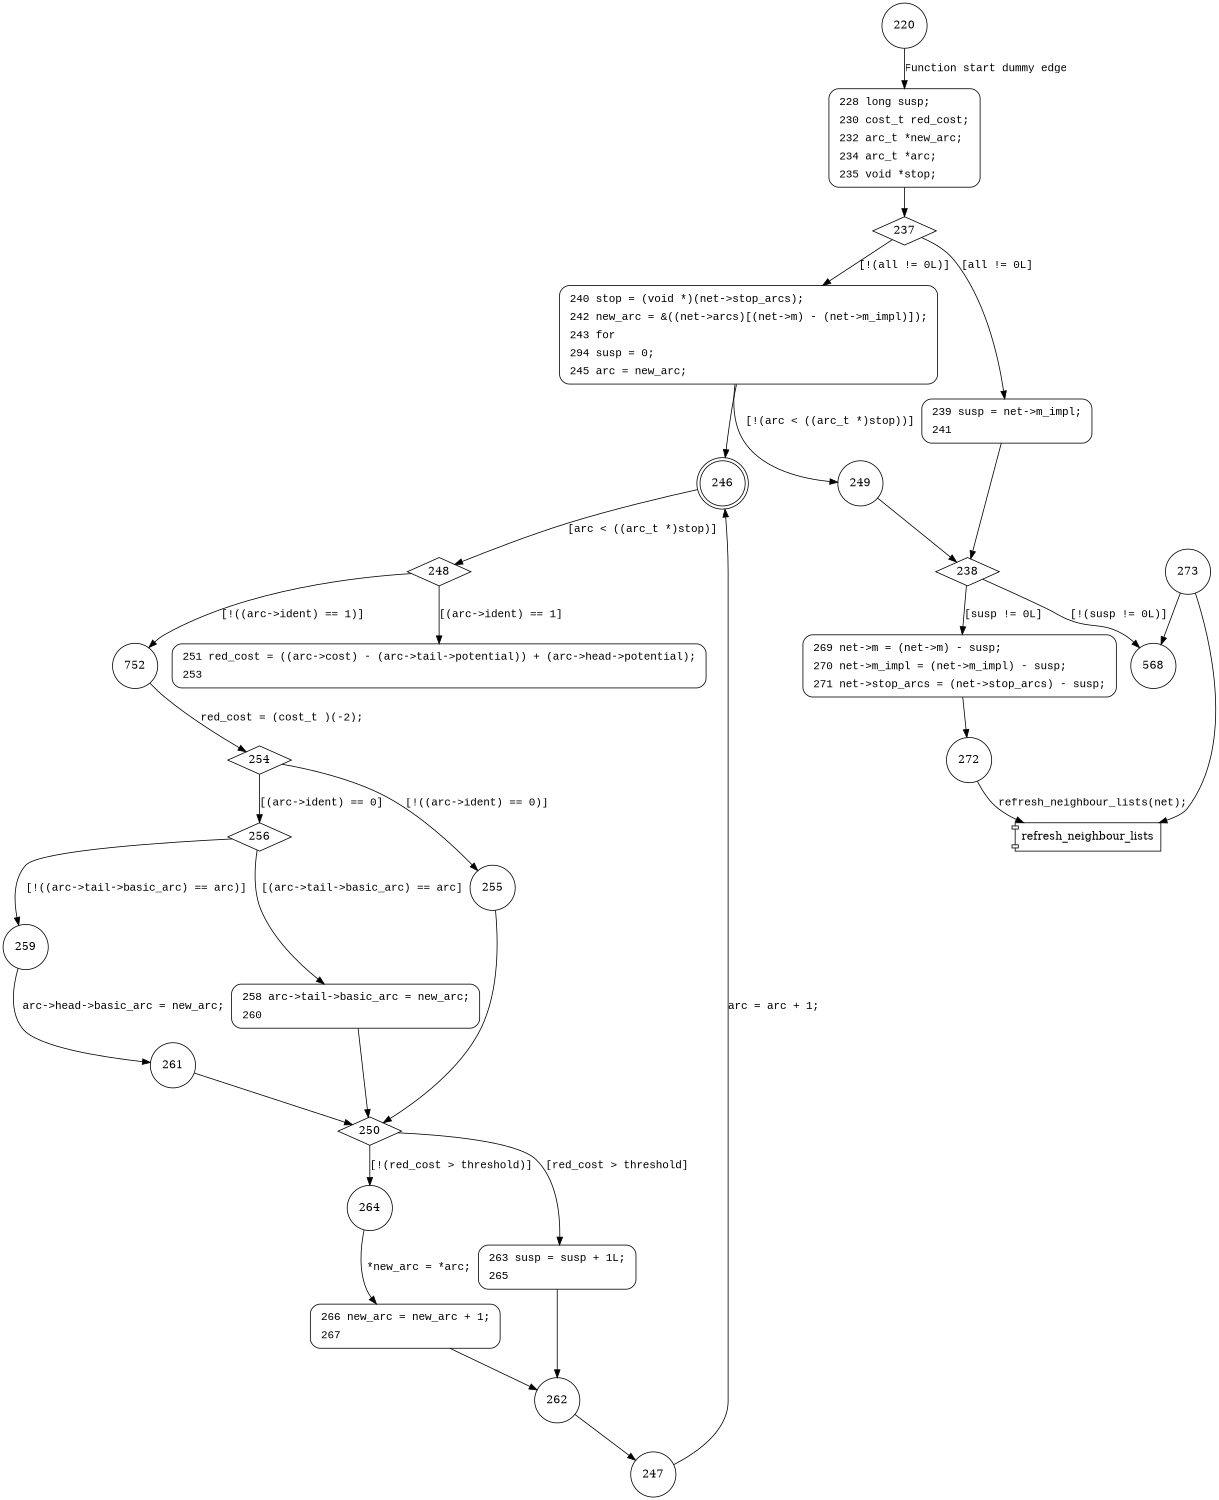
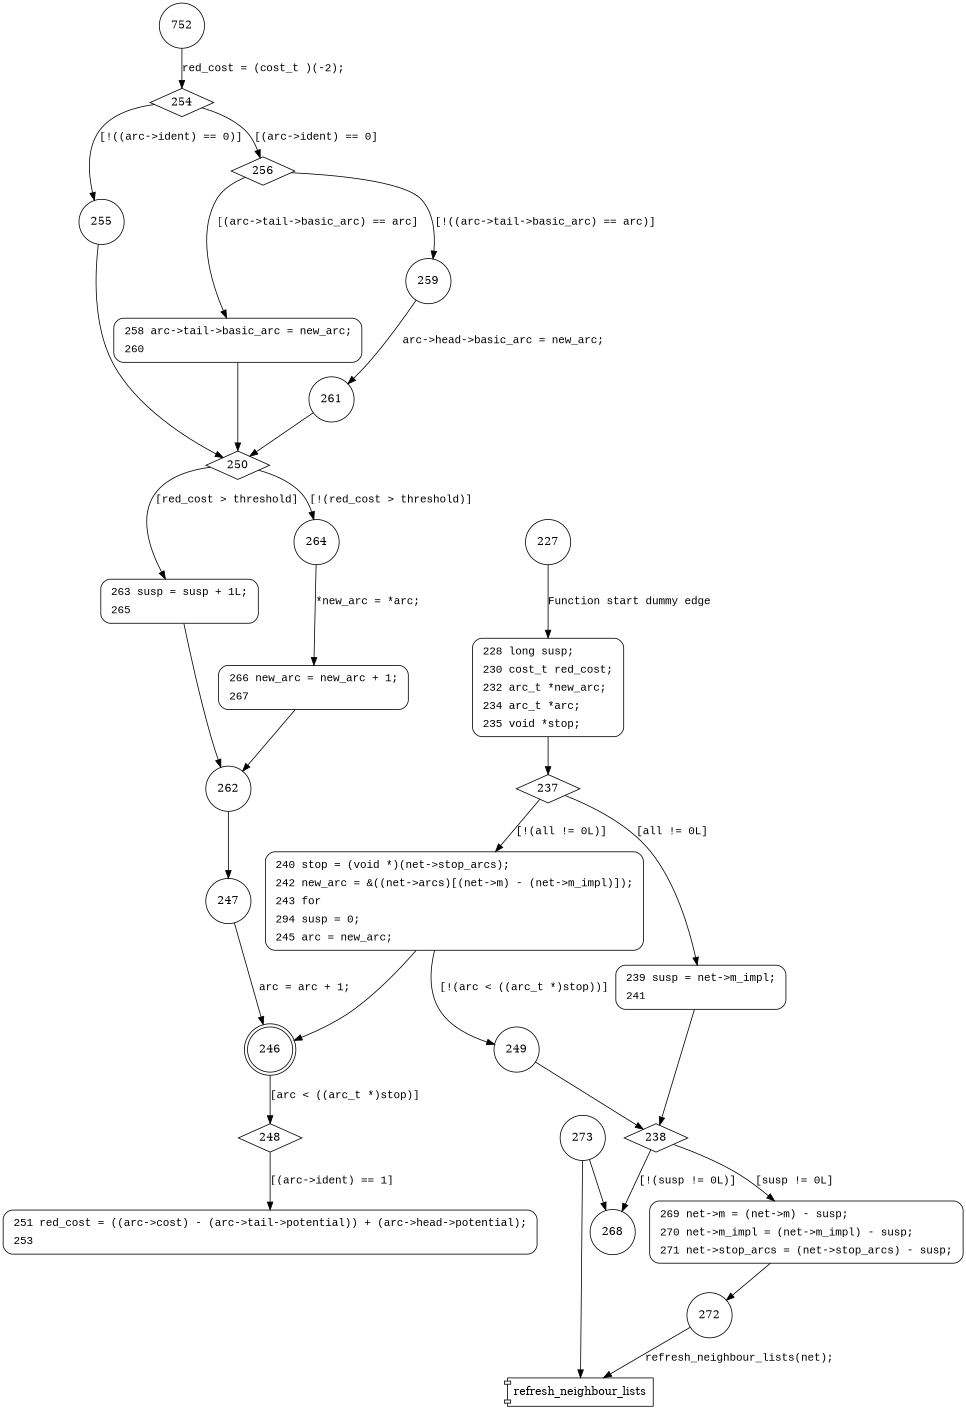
node "220": label "220" -> "227"
edge "248" -> "752": removed, label "[!((arc->ident) == 1)]"
node "568": label "568" -> "268"
